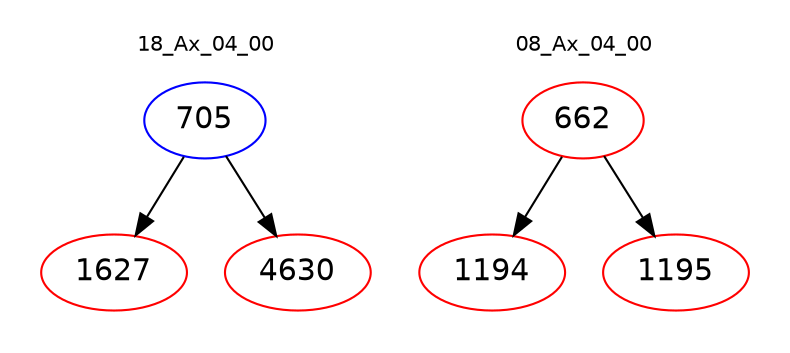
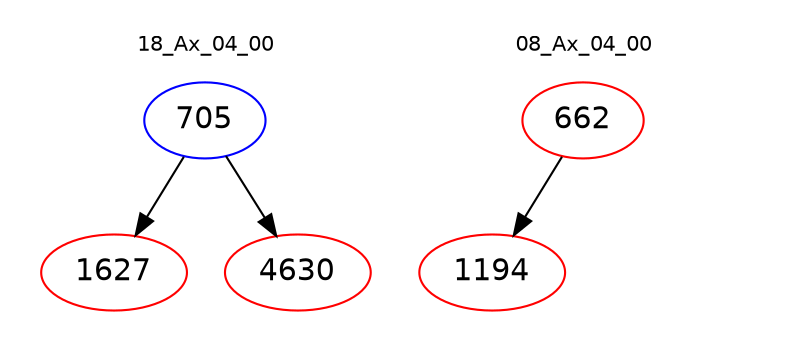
node "1195": removed
